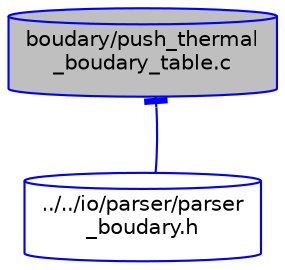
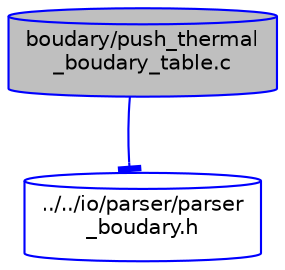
edge "../../io/parser/parser _boudary.h" -> "boudary/push_thermal _boudary_table.c": reversed
